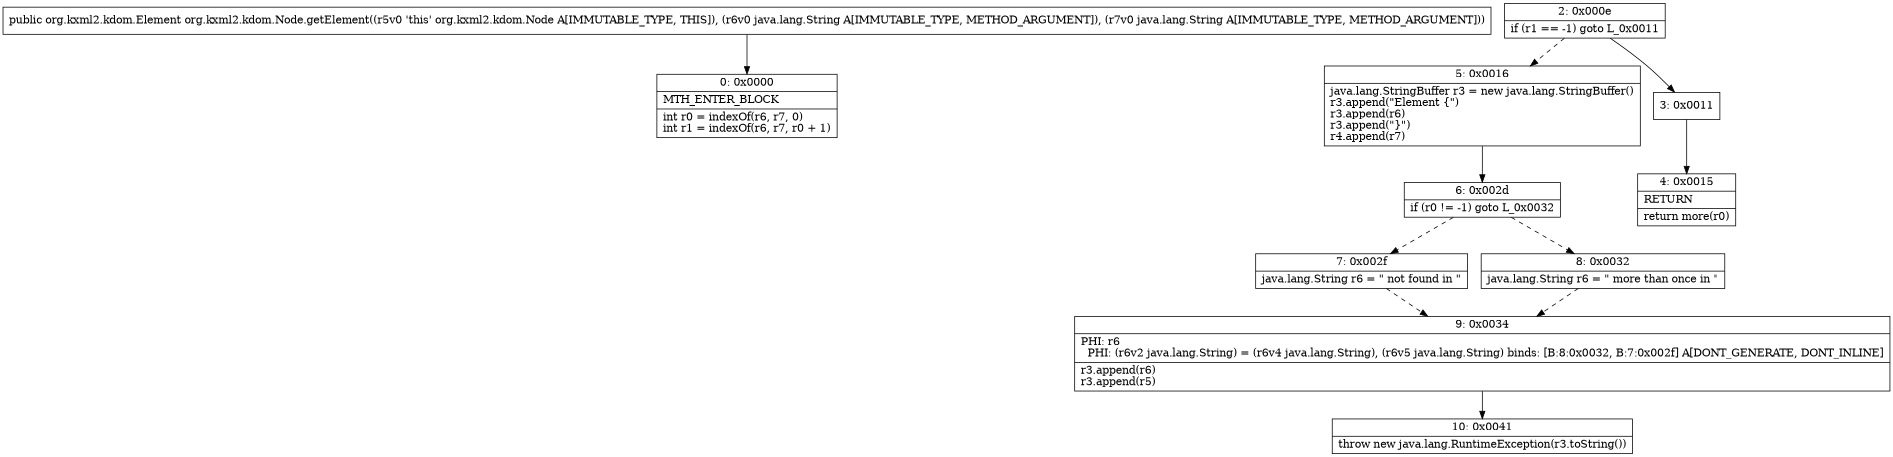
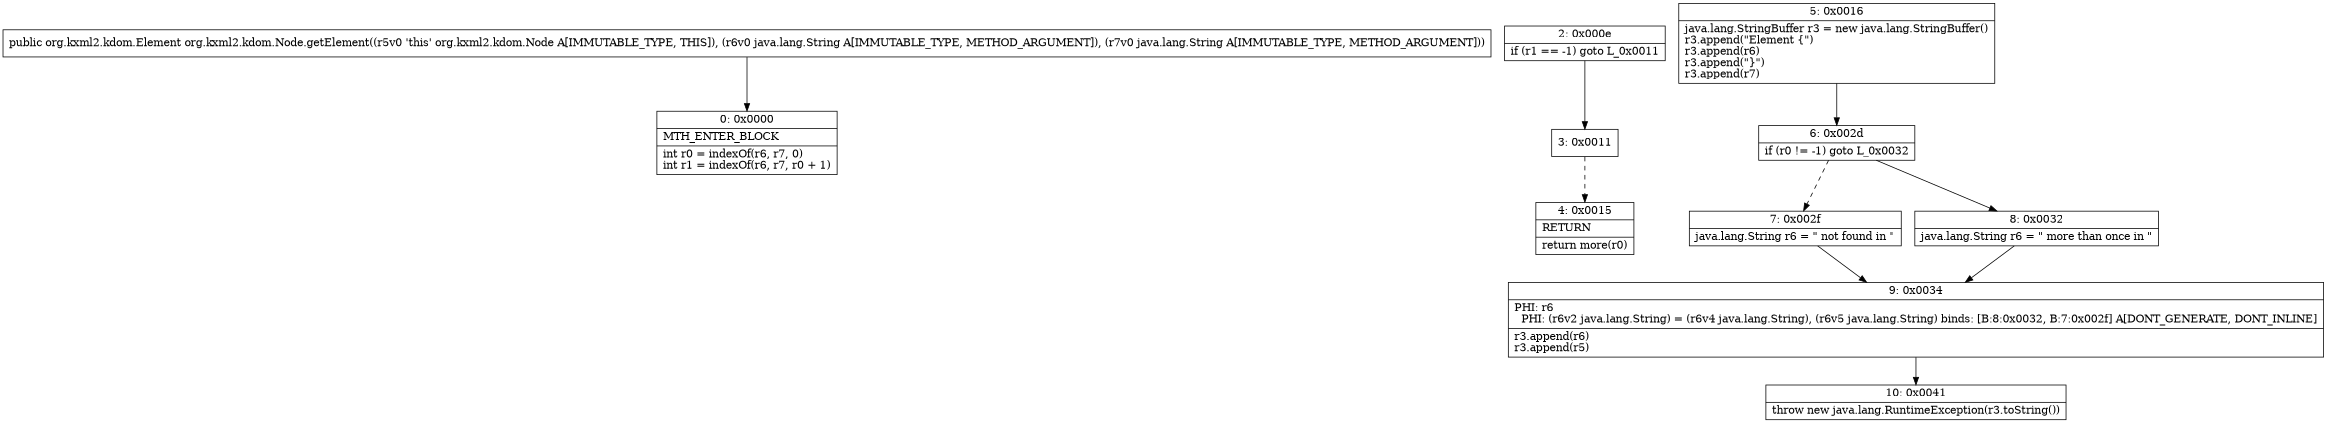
edge "2: 0x000e" -> "5: 0x0016": removed
node "5: 0x0016": text "r4.append(r7)" -> "r3.append(r7)"
edge "3: 0x0011" -> "4: 0x0015": style solid -> dashed
edge "6: 0x002d" -> "8: 0x0032": style dashed -> solid
edge "7: 0x002f" -> "9: 0x0034": style dashed -> solid
edge "8: 0x0032" -> "9: 0x0034": style dashed -> solid
